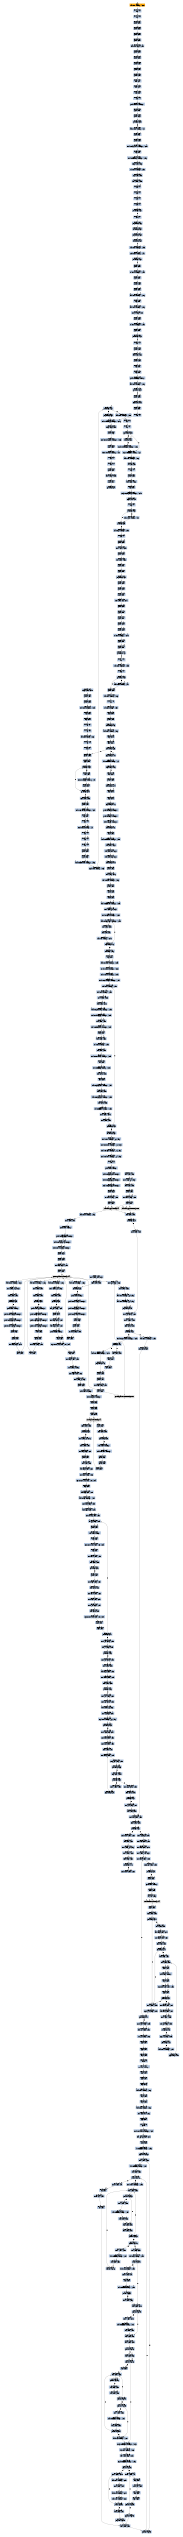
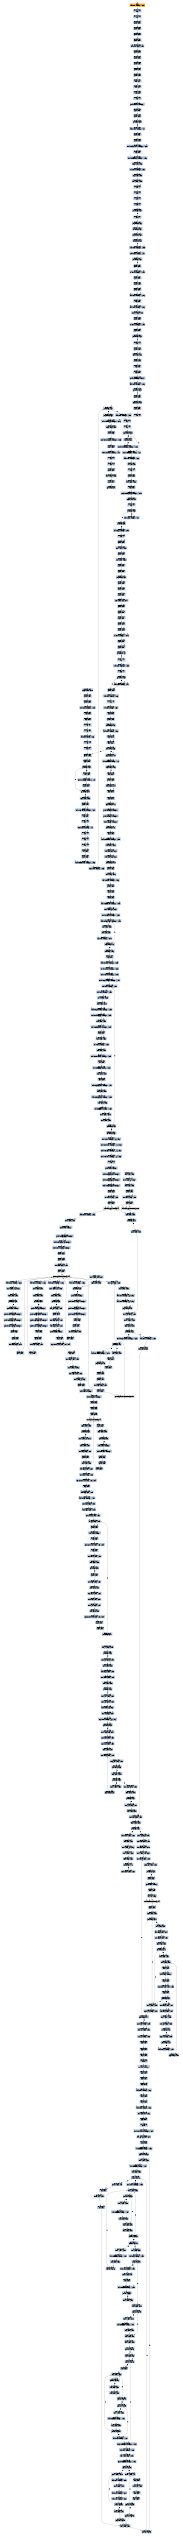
node "0x005116af pushl %edx": label "0x005116af pushl %edx" -> "0x005116af dll %edx"
node "0x0051132f movl -12(%ebp), %edx": removed
